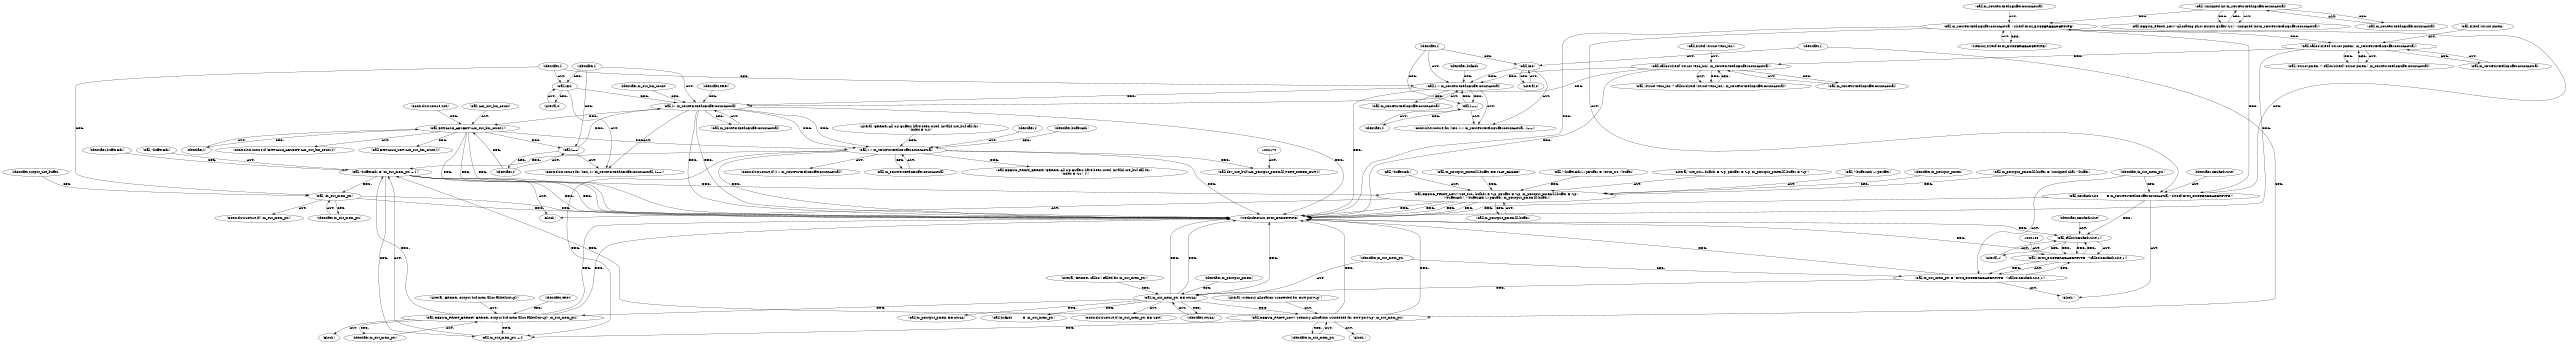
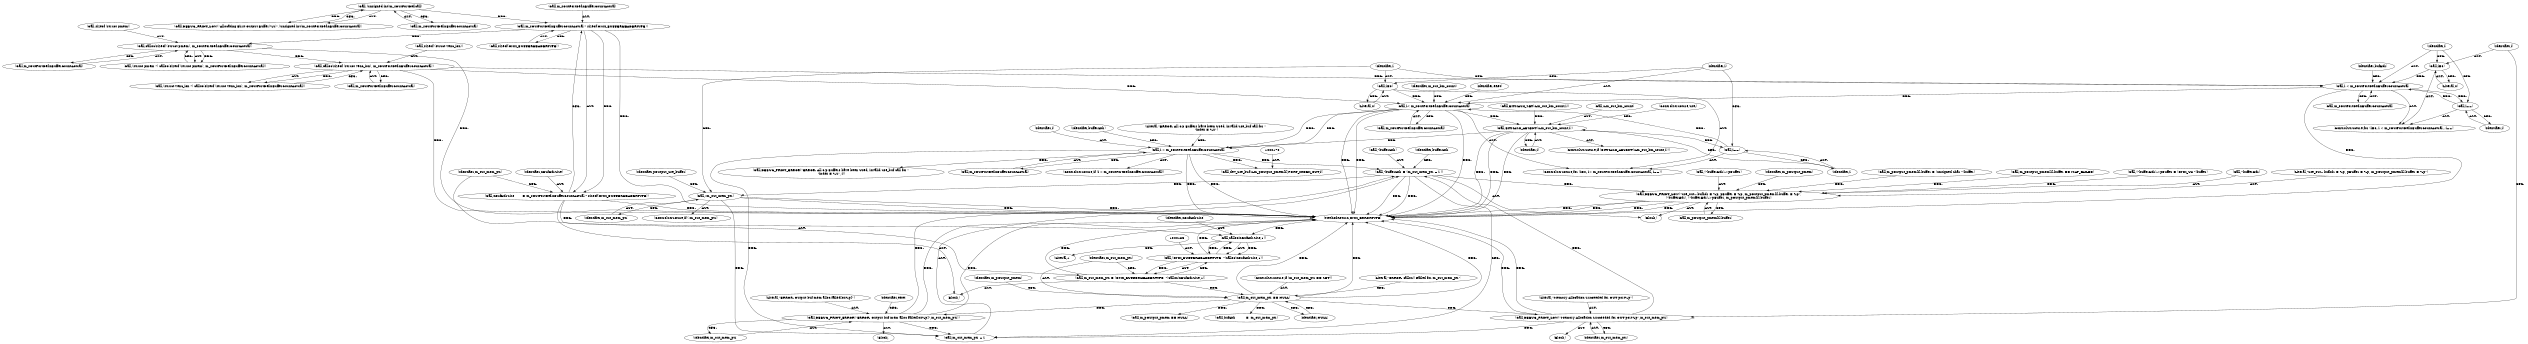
node "(Call,(unsigned int)m_sOutPortDef.nBufferCountActual)": label "(Call,(unsigned int)m_sOutPortDef.nBufferCountActual)" -> "(Call,(unsigned int)m_sOutPortDef.call)"
node "(Memory,sizeof(OMX_BUFFERHEADERTYPE))": label "(Memory,sizeof(OMX_BUFFERHEADERTYPE))" -> "(Call,sizeof(OMX_BUFFERHEADERTYPE))"
edge "(Call,BITMASK_ABSENT(&m_out_bm_count,i))" -> "(Call,BITMASK_SET(&m_out_bm_count,i))": reversed
node "(Identifier,output_use_buffer)": label "(Identifier,output_use_buffer)" -> "(Identifier,pOutput_use_buffer)"
edge "(Literal,1)" -> "(Call,calloc(nBufHdrSize,1))": removed, label "AST:"
edge "(Call,m_out_mem_ptr == NULL)" -> "(ControlStructure,if (m_out_mem_ptr == SET))": reversed
edge "(Identifier,NULL)" -> "(Call,m_out_mem_ptr == NULL)": label "AST: " -> "CFG: "
edge "(Call,!m_out_mem_ptr)" -> "(Call,m_out_mem_ptr + i)": added, label "DDG:"
